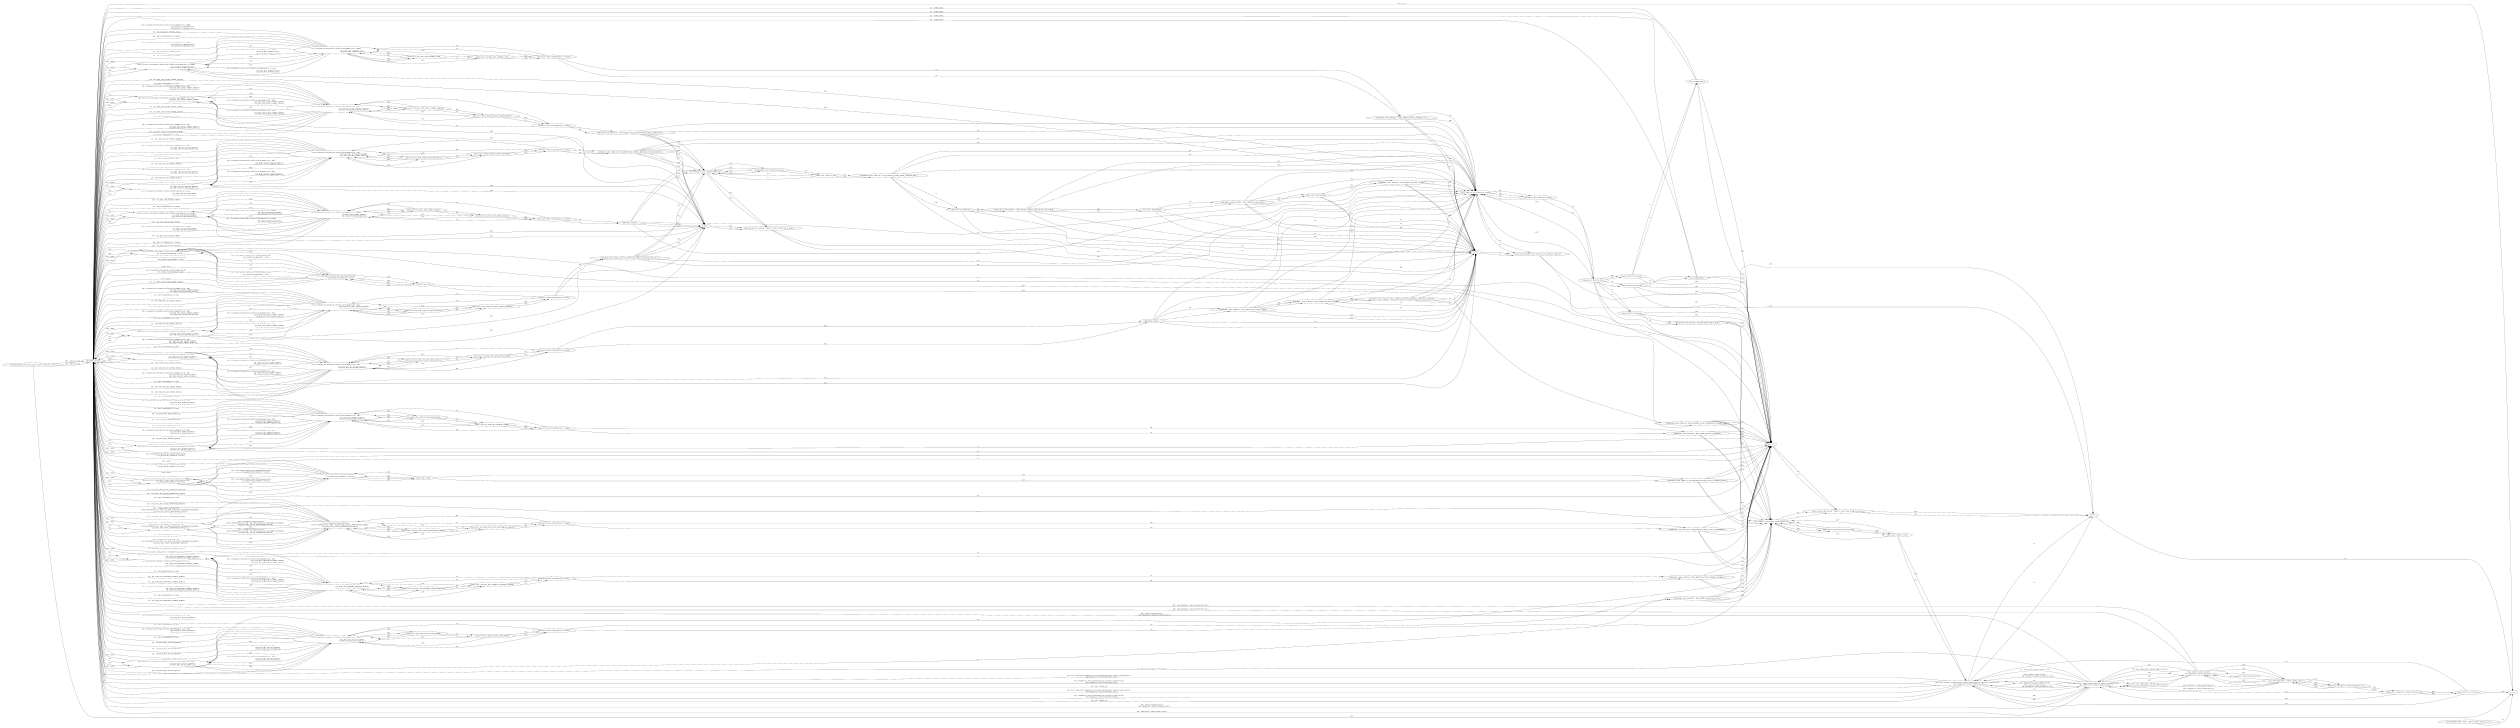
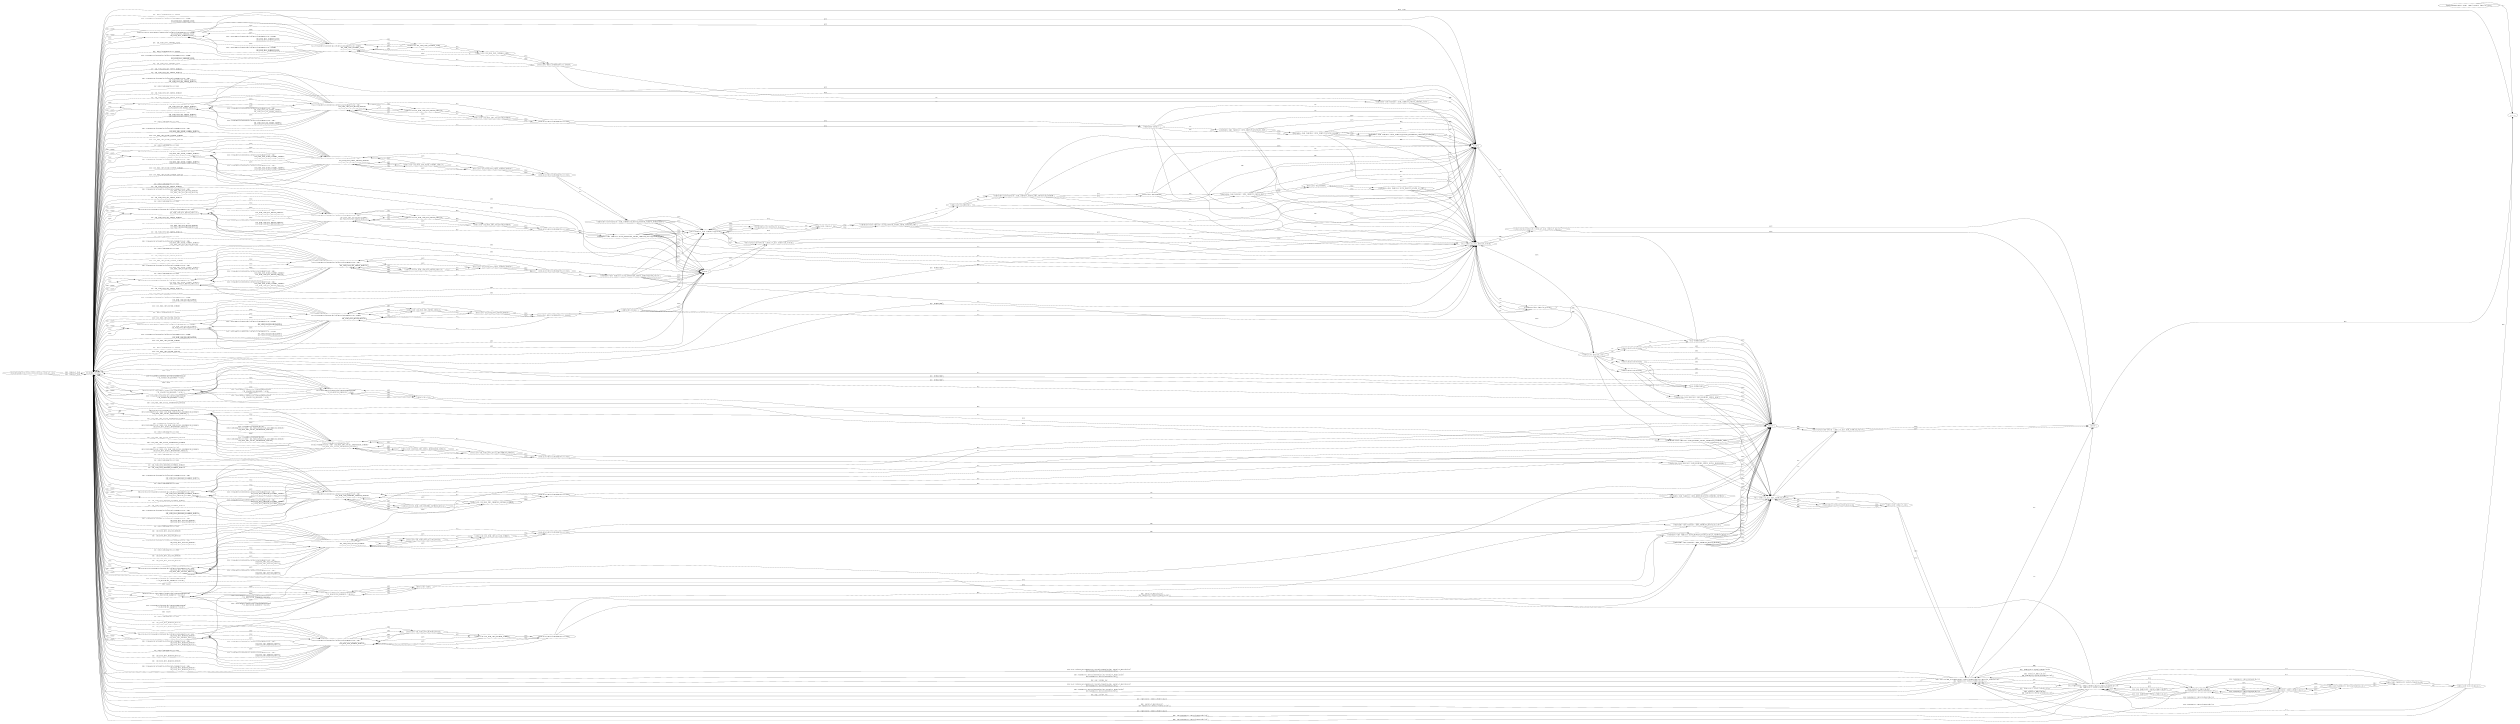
edge "(MethodParameterIn,const IdentityInfo& identity_info)" -> "1000102": removed, label "AST:"
